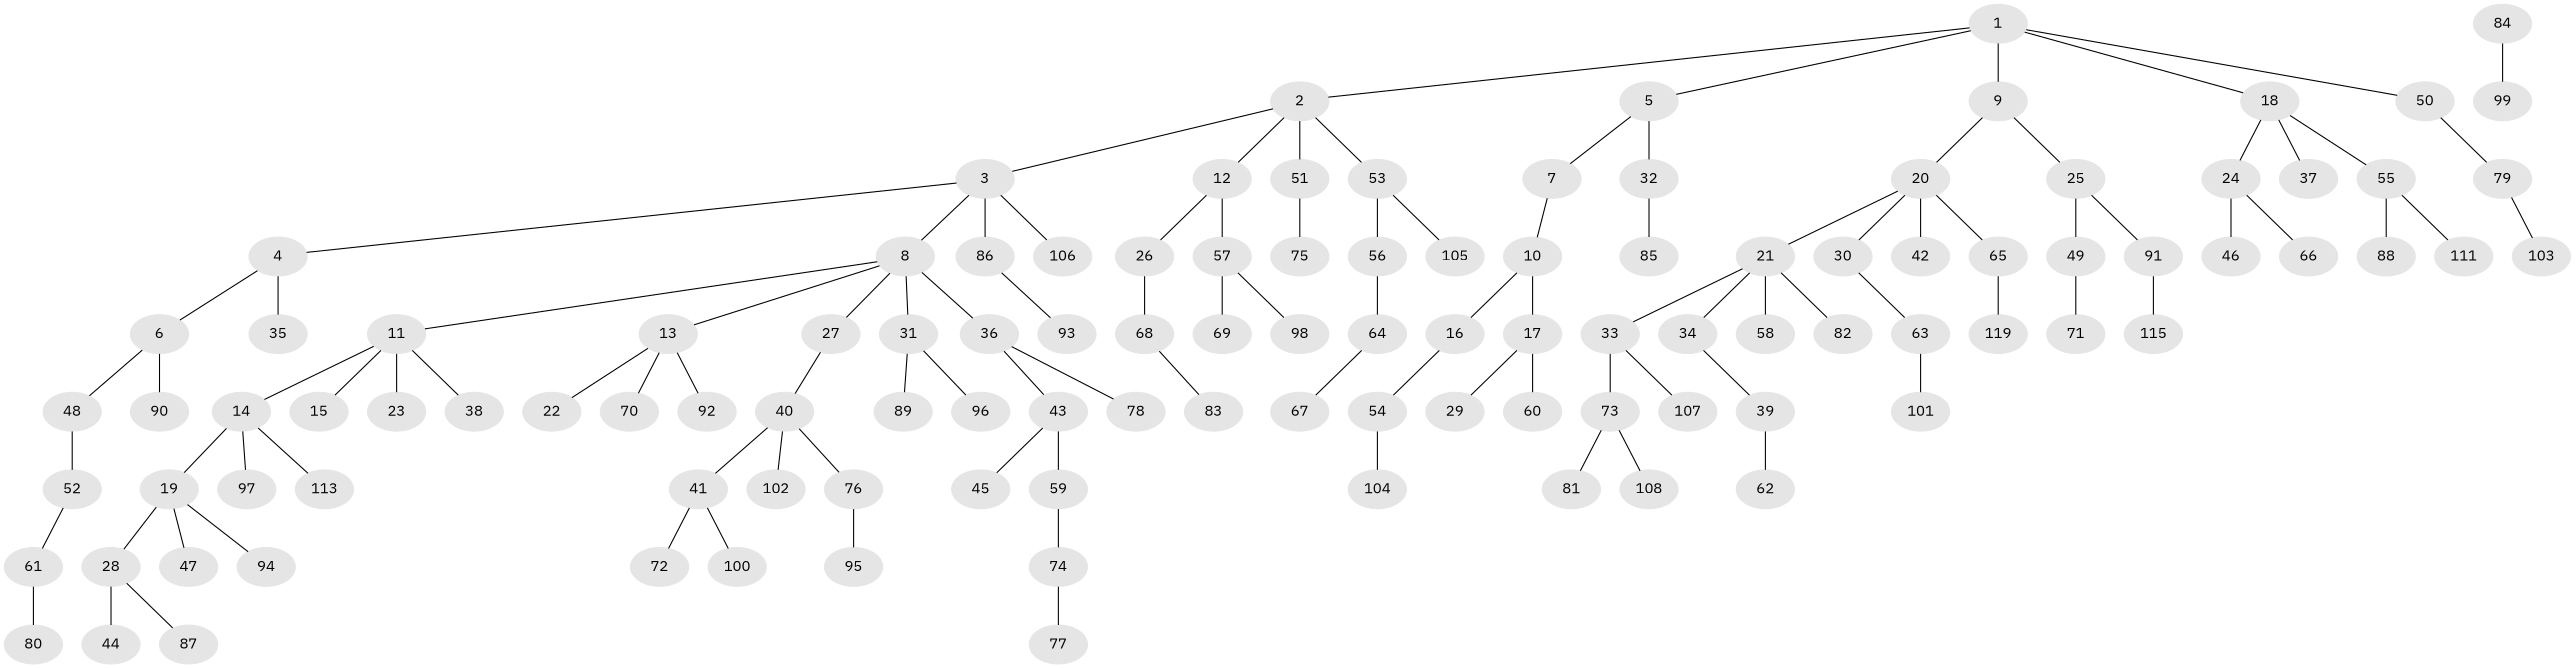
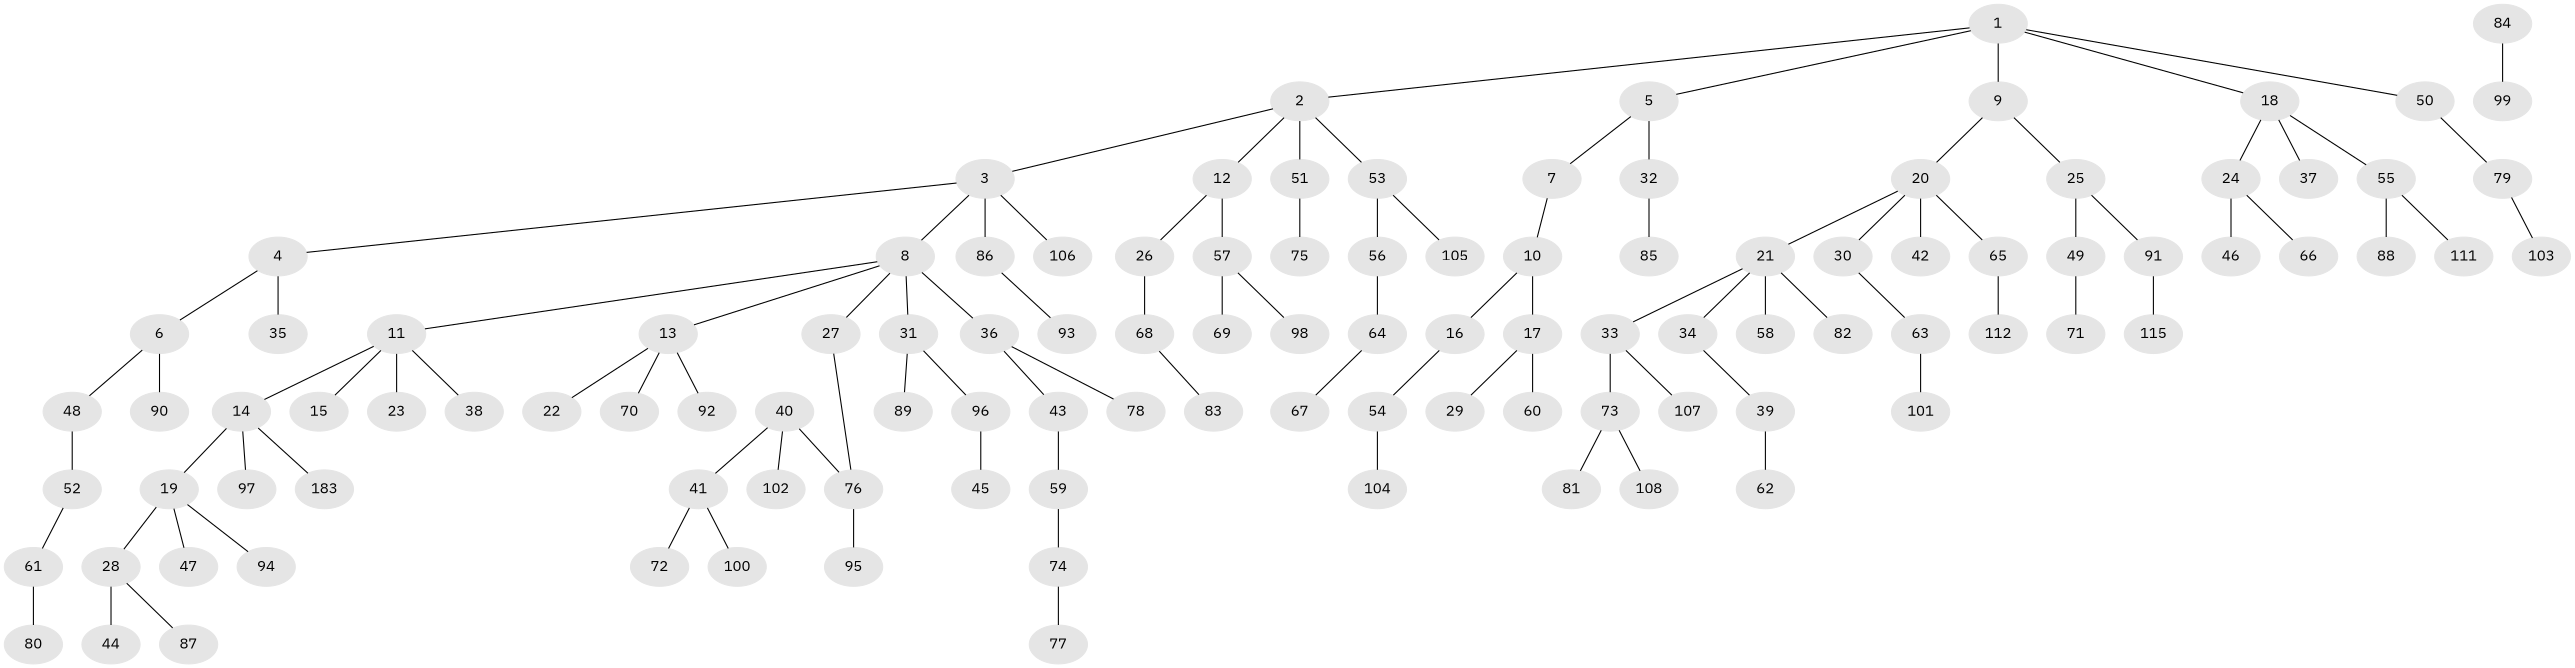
node "119": label "119" -> "112"
edge "27" -- "40": now "27" -- "76"
edge "43" -- "45": now "96" -- "45"
node "113": label "113" -> "183"
